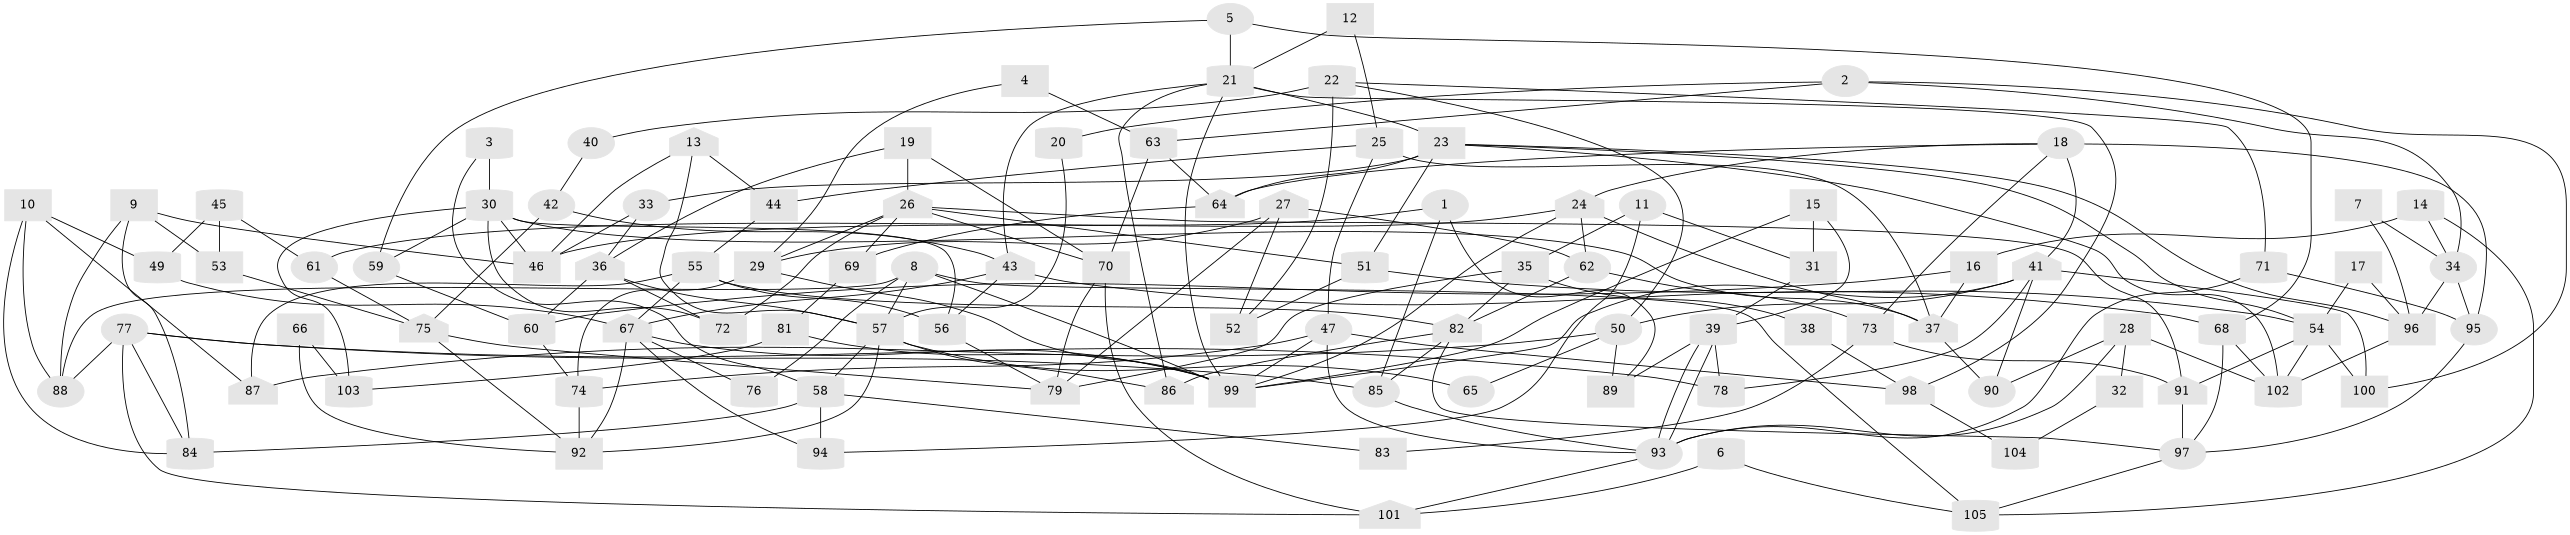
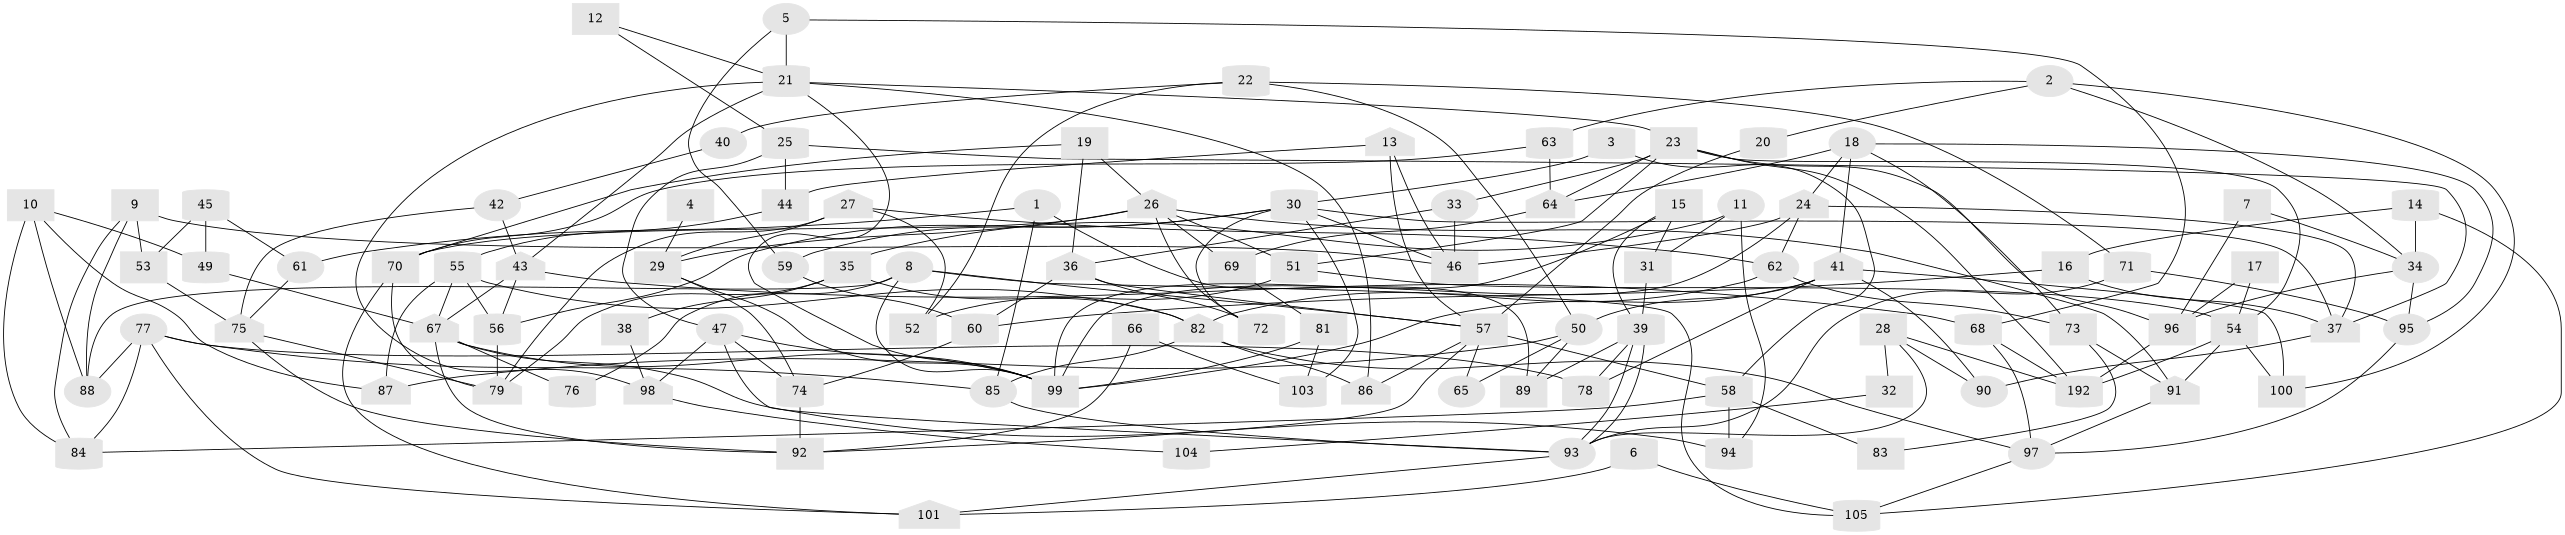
edge "4" -- "63": removed
node "102": label "102" -> "192"
